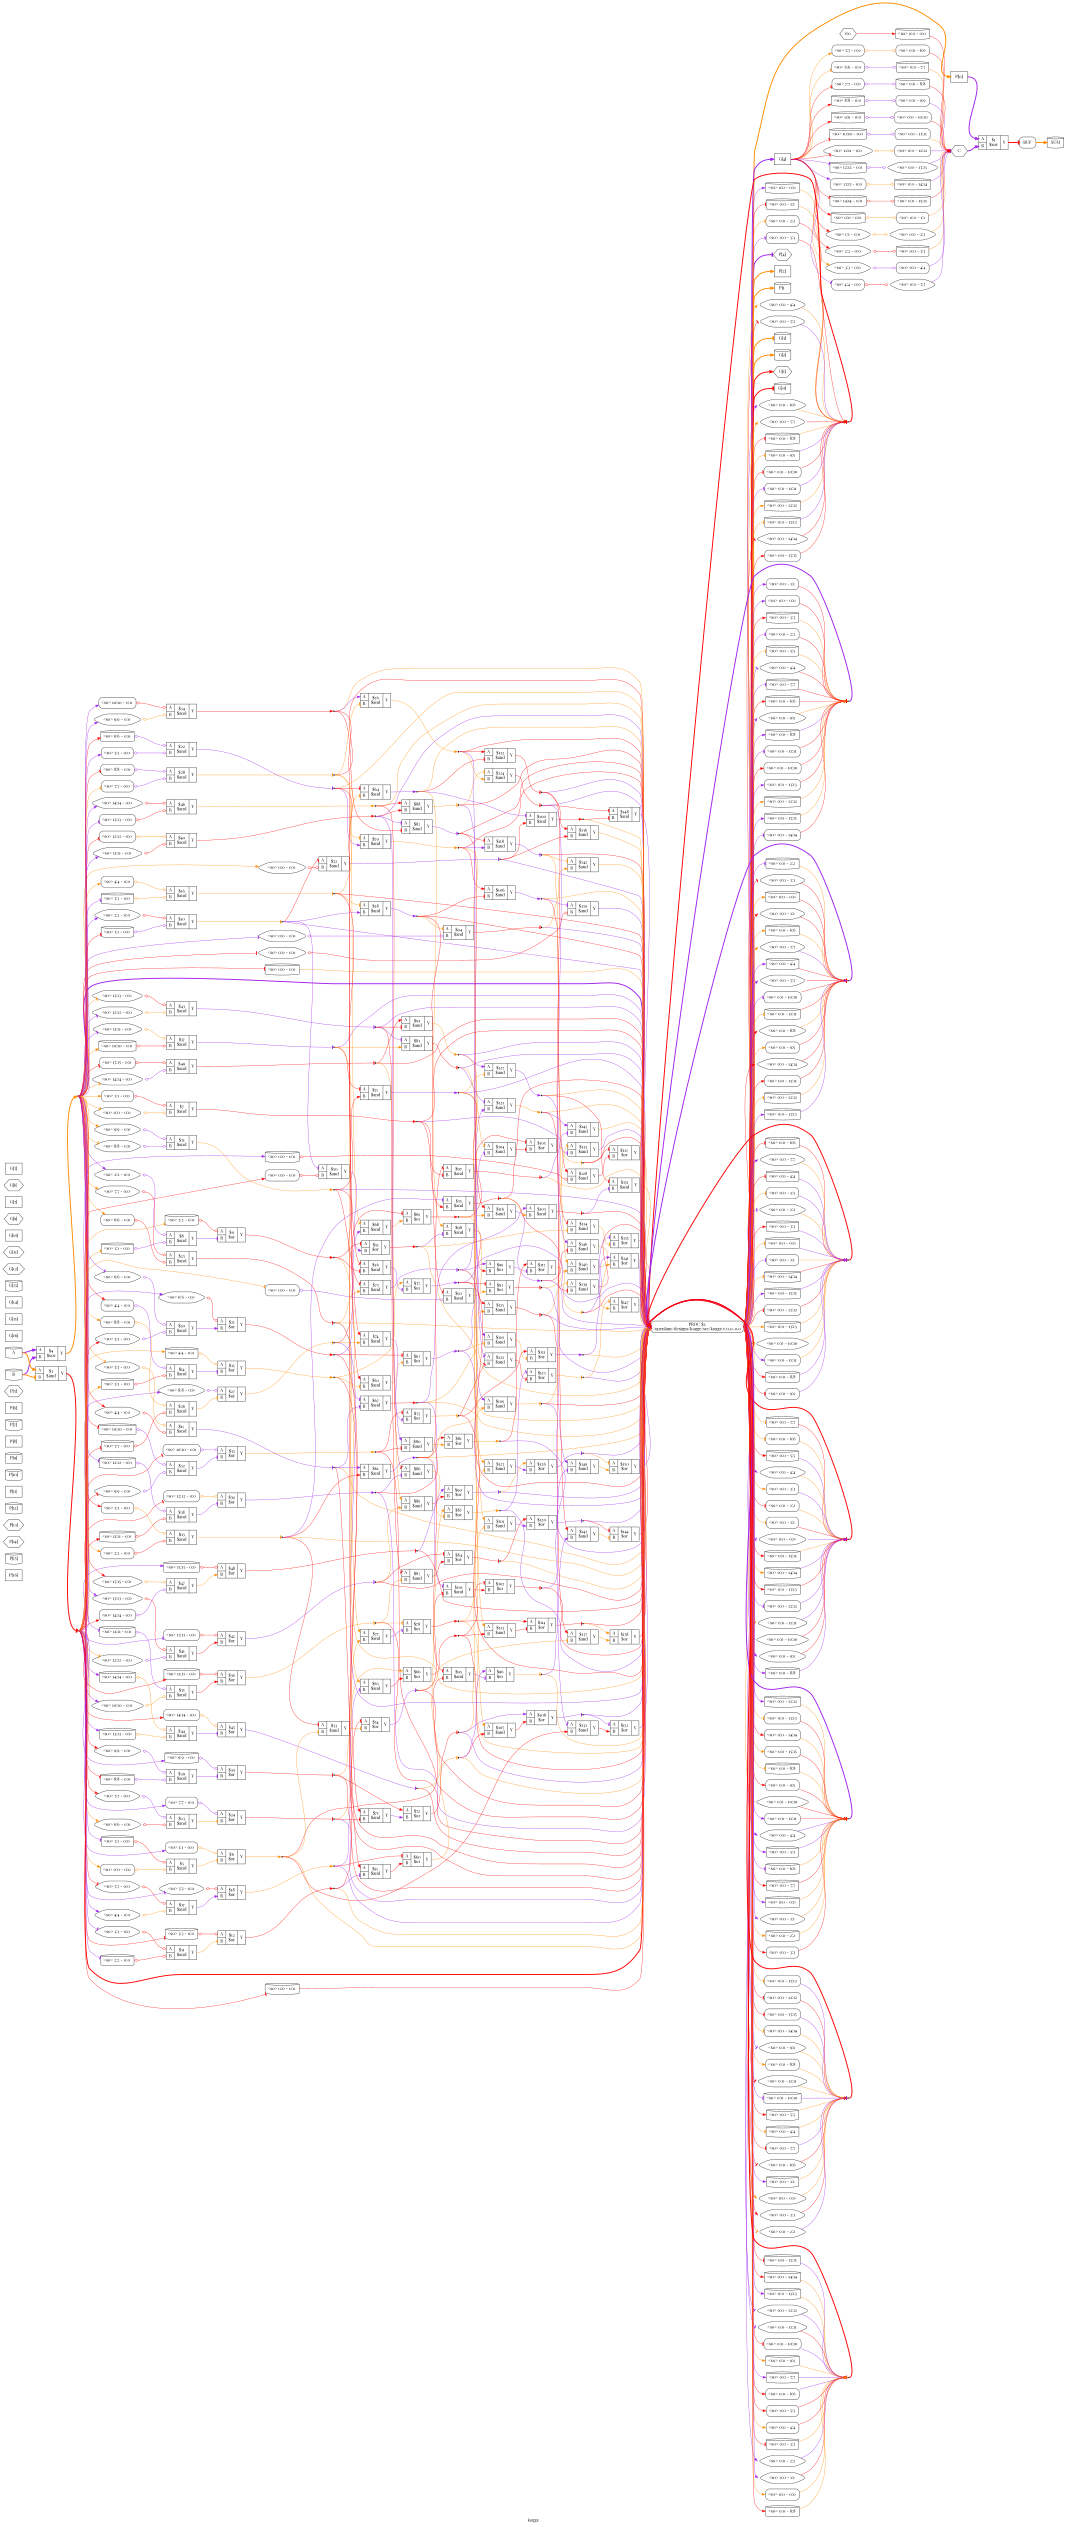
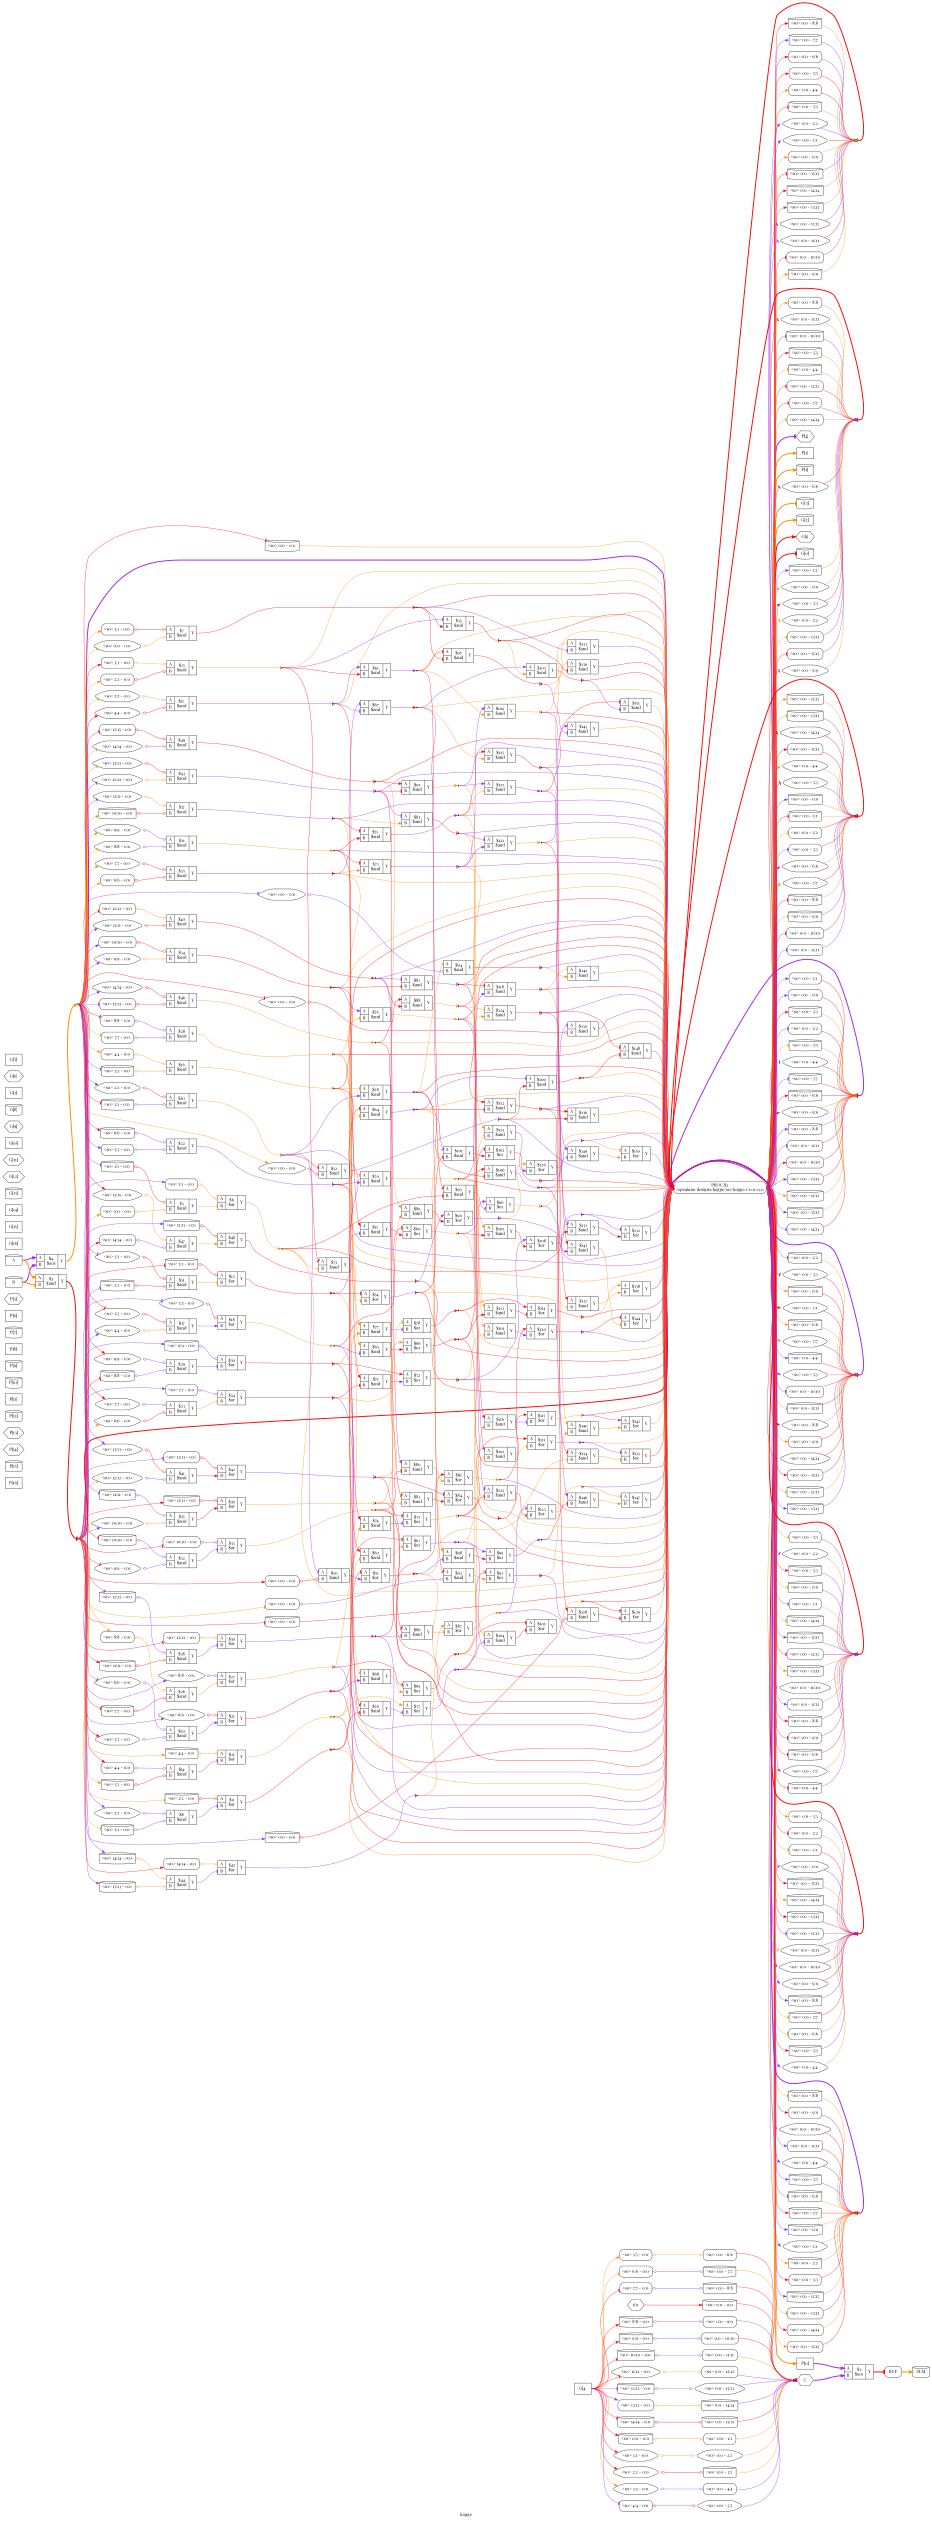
edge "PROC $2 /openlane/designs/kogge/src/kogge.v:0.0-0.0" -> "G[4]": removed
node "G[8]": added
